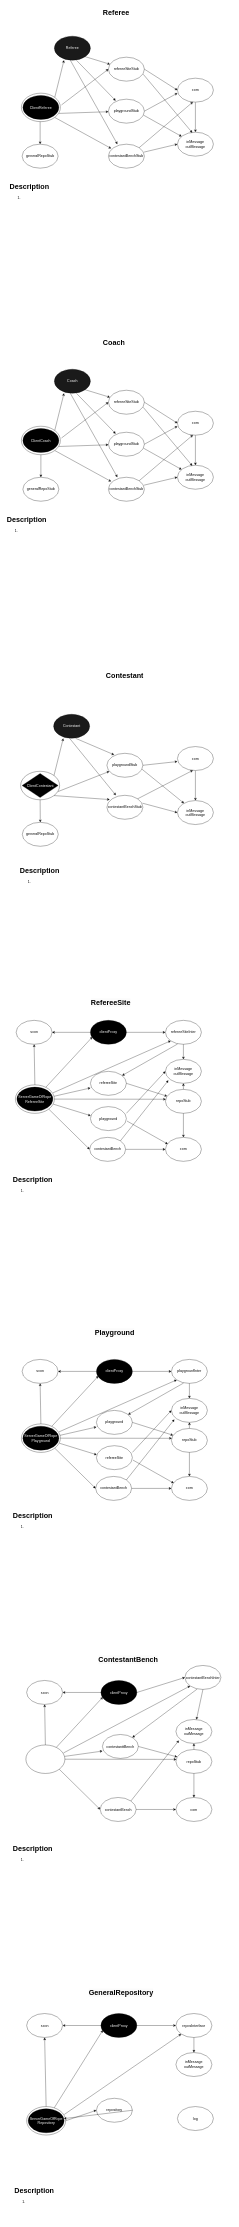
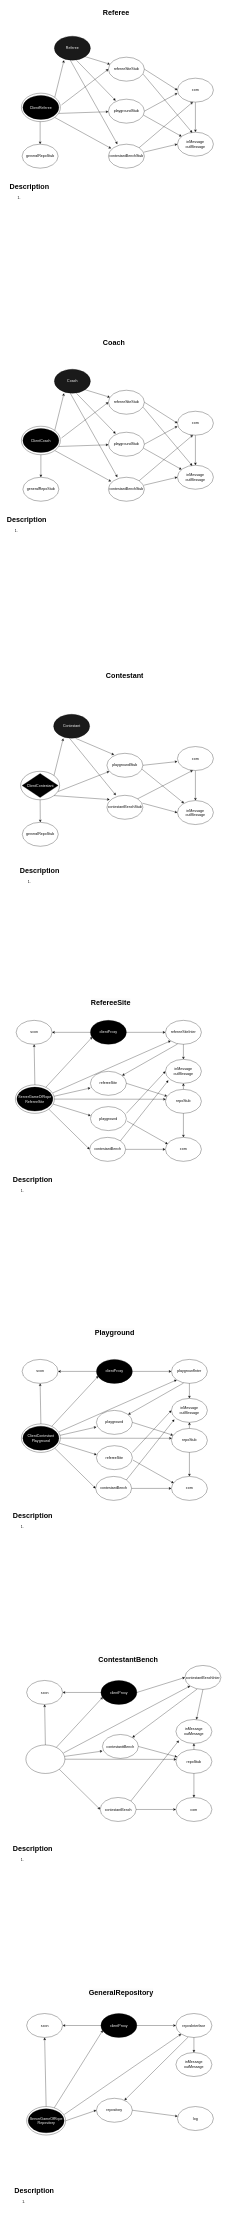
node "ServerGameOfRope Playground": label "ServerGameOfRope Playground" -> "ClientContestant Playground"
edge "reposInterface" -> "repository": added
edge "repository" -> "ServerGameOfRope Repository": now "repository" -> "log"
